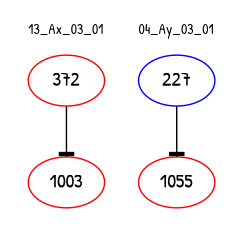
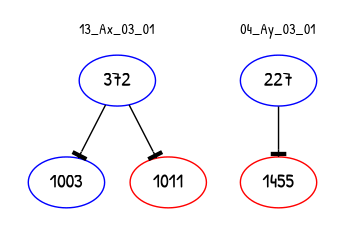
node "372": color red -> blue
node "1003": color red -> blue
node "1011": added
node "1055": label "1055" -> "1455"
